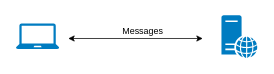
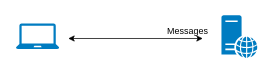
node "Messages": moved (143, 31) -> (188, 31)
